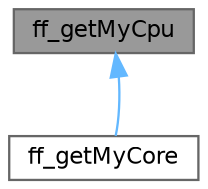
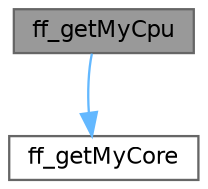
edge "ff_getMyCore" -> "ff_getMyCpu": reversed
